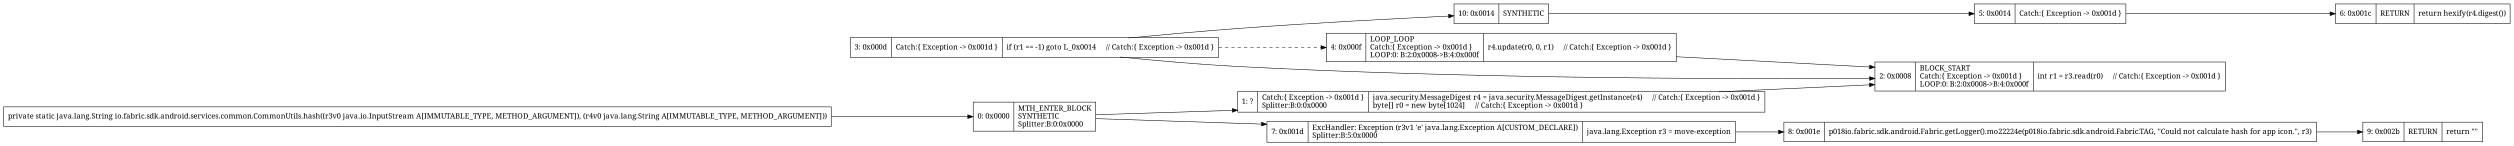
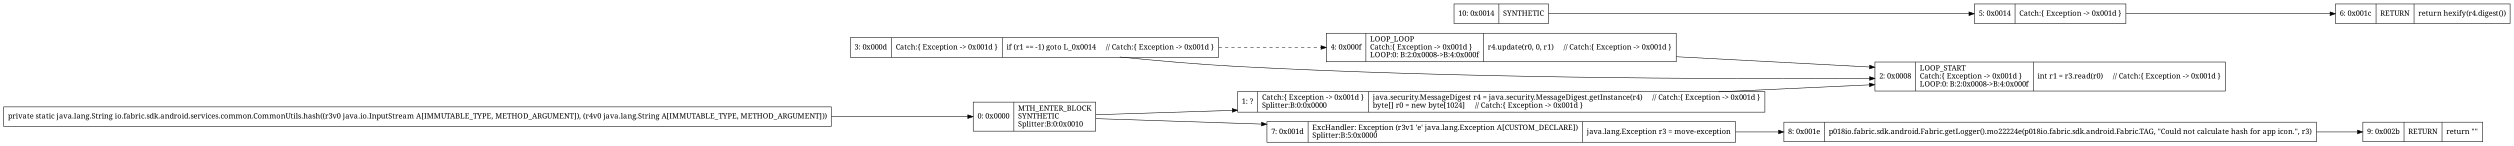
edge "3: 0x000d" -> "10: 0x0014": removed
node "2: 0x0008": text "BLOCK_START" -> "LOOP_START"
node "0: 0x0000": text "Splitter:B:0:0x0000" -> "Splitter:B:0:0x0010"
